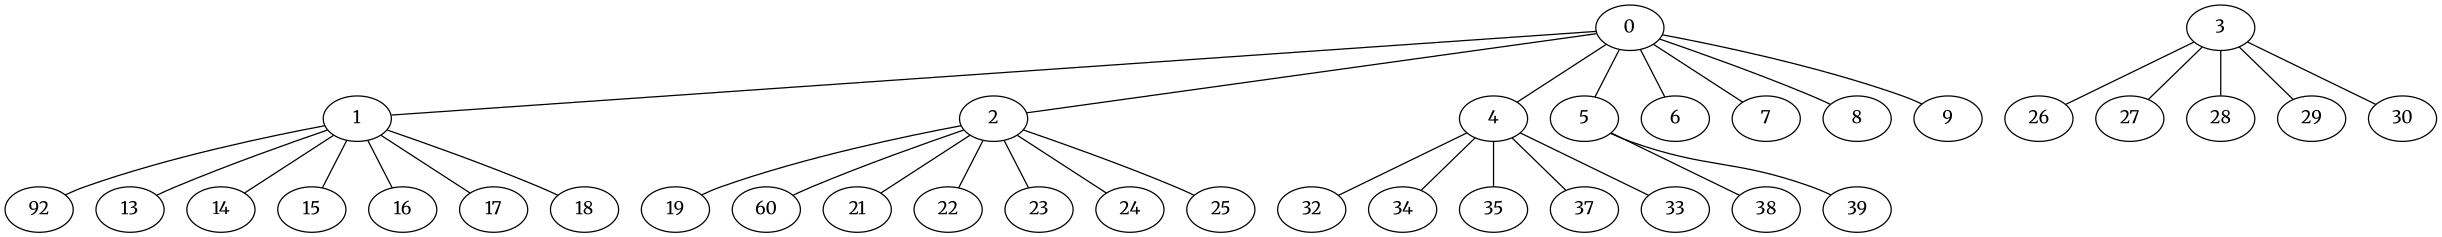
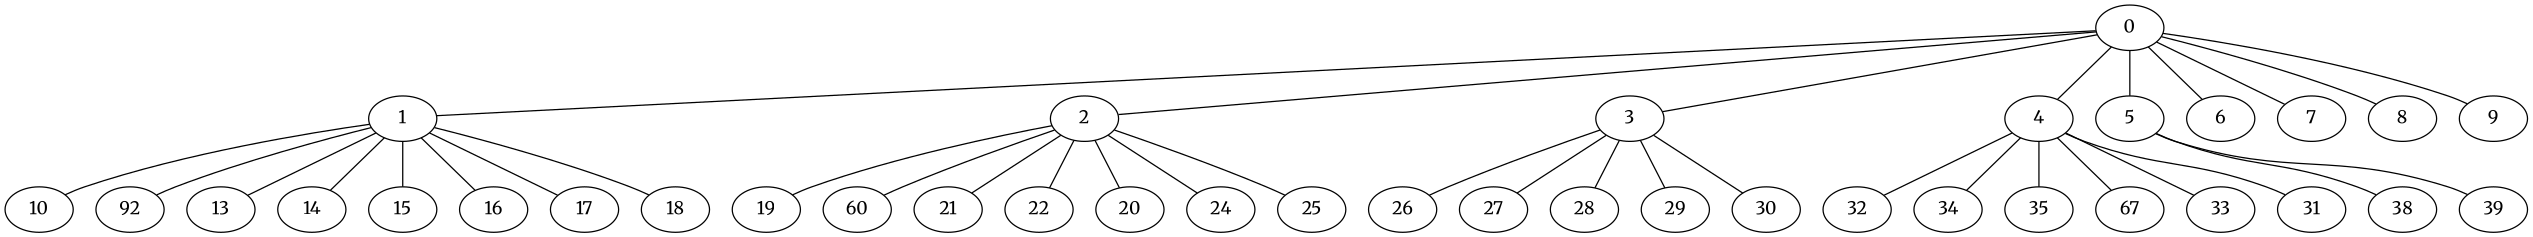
edge "0" -- "3": added
node "10": added
node "23": label "23" -> "20"
node "37": label "37" -> "67"
node "31": added
